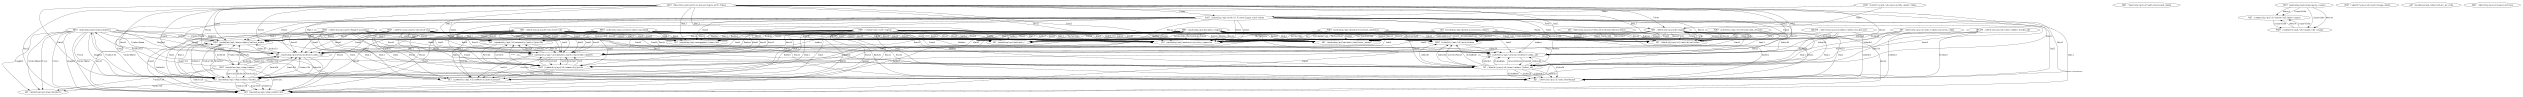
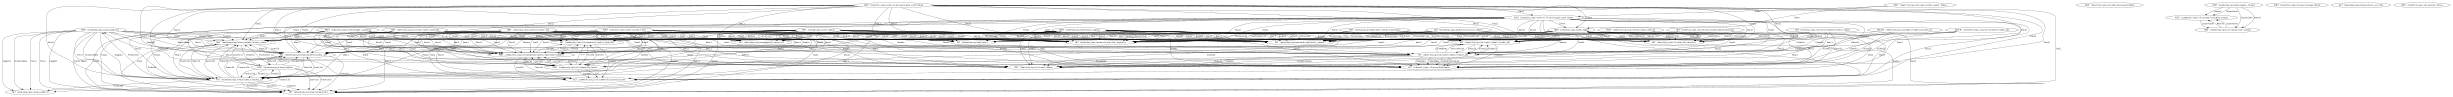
edge "POST /identity/api/auth/v2/check-otp" -> "GET /workshop/api/management/users/all": label "MechanCode" -> "Email"
edge "POST /identity/api/v2/user/videos" -> "GET /identity/api/v2/user/videos/{video_id}": reversed
